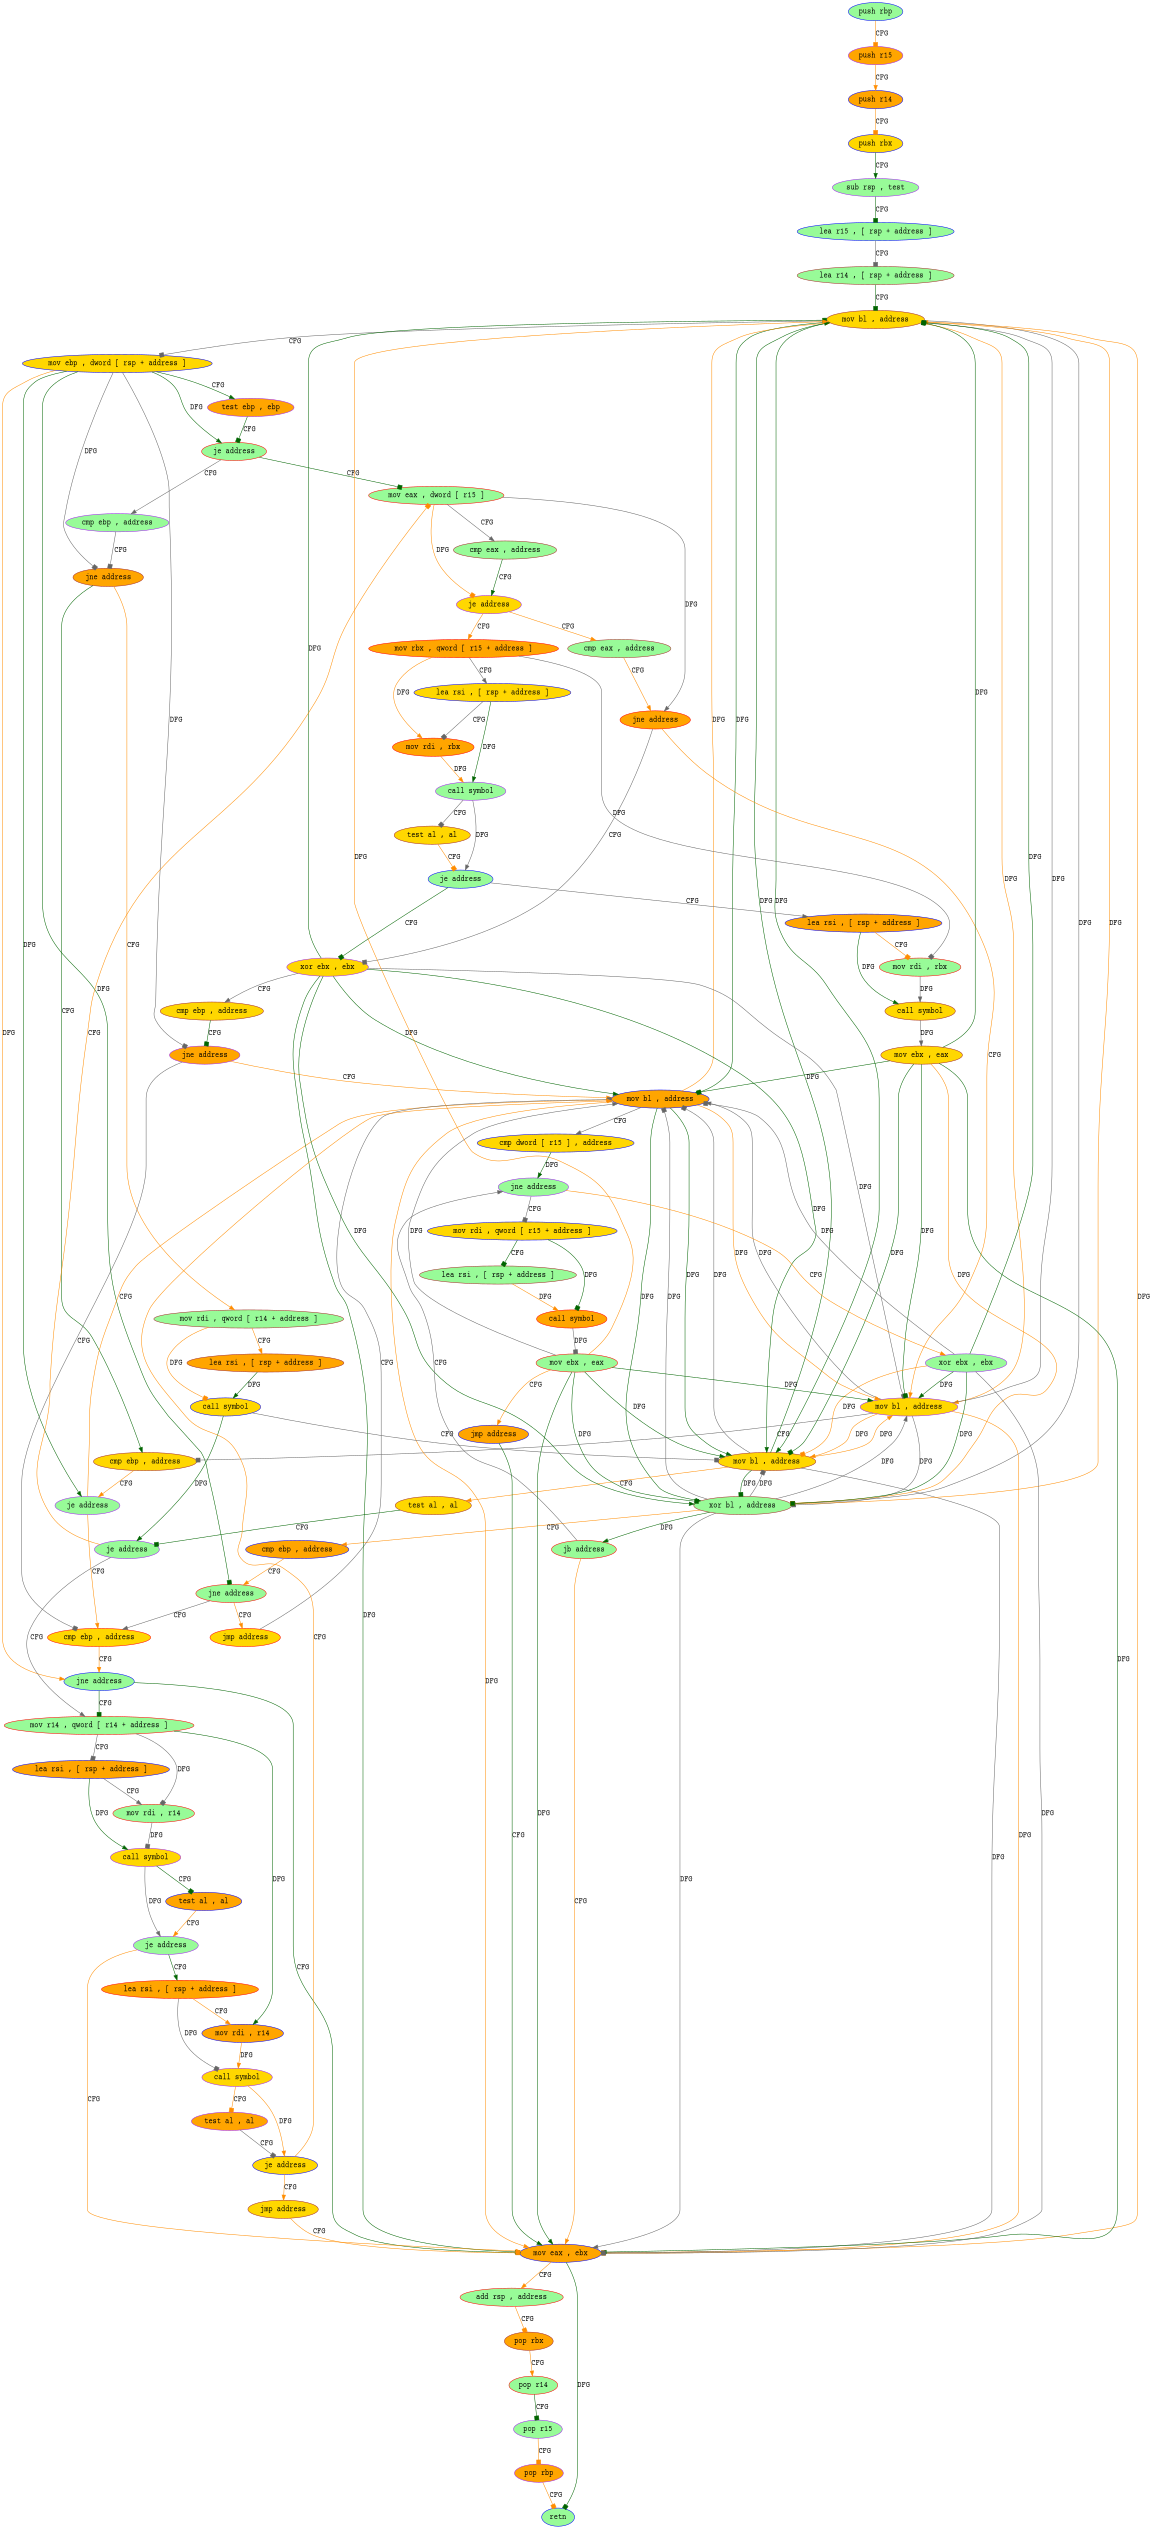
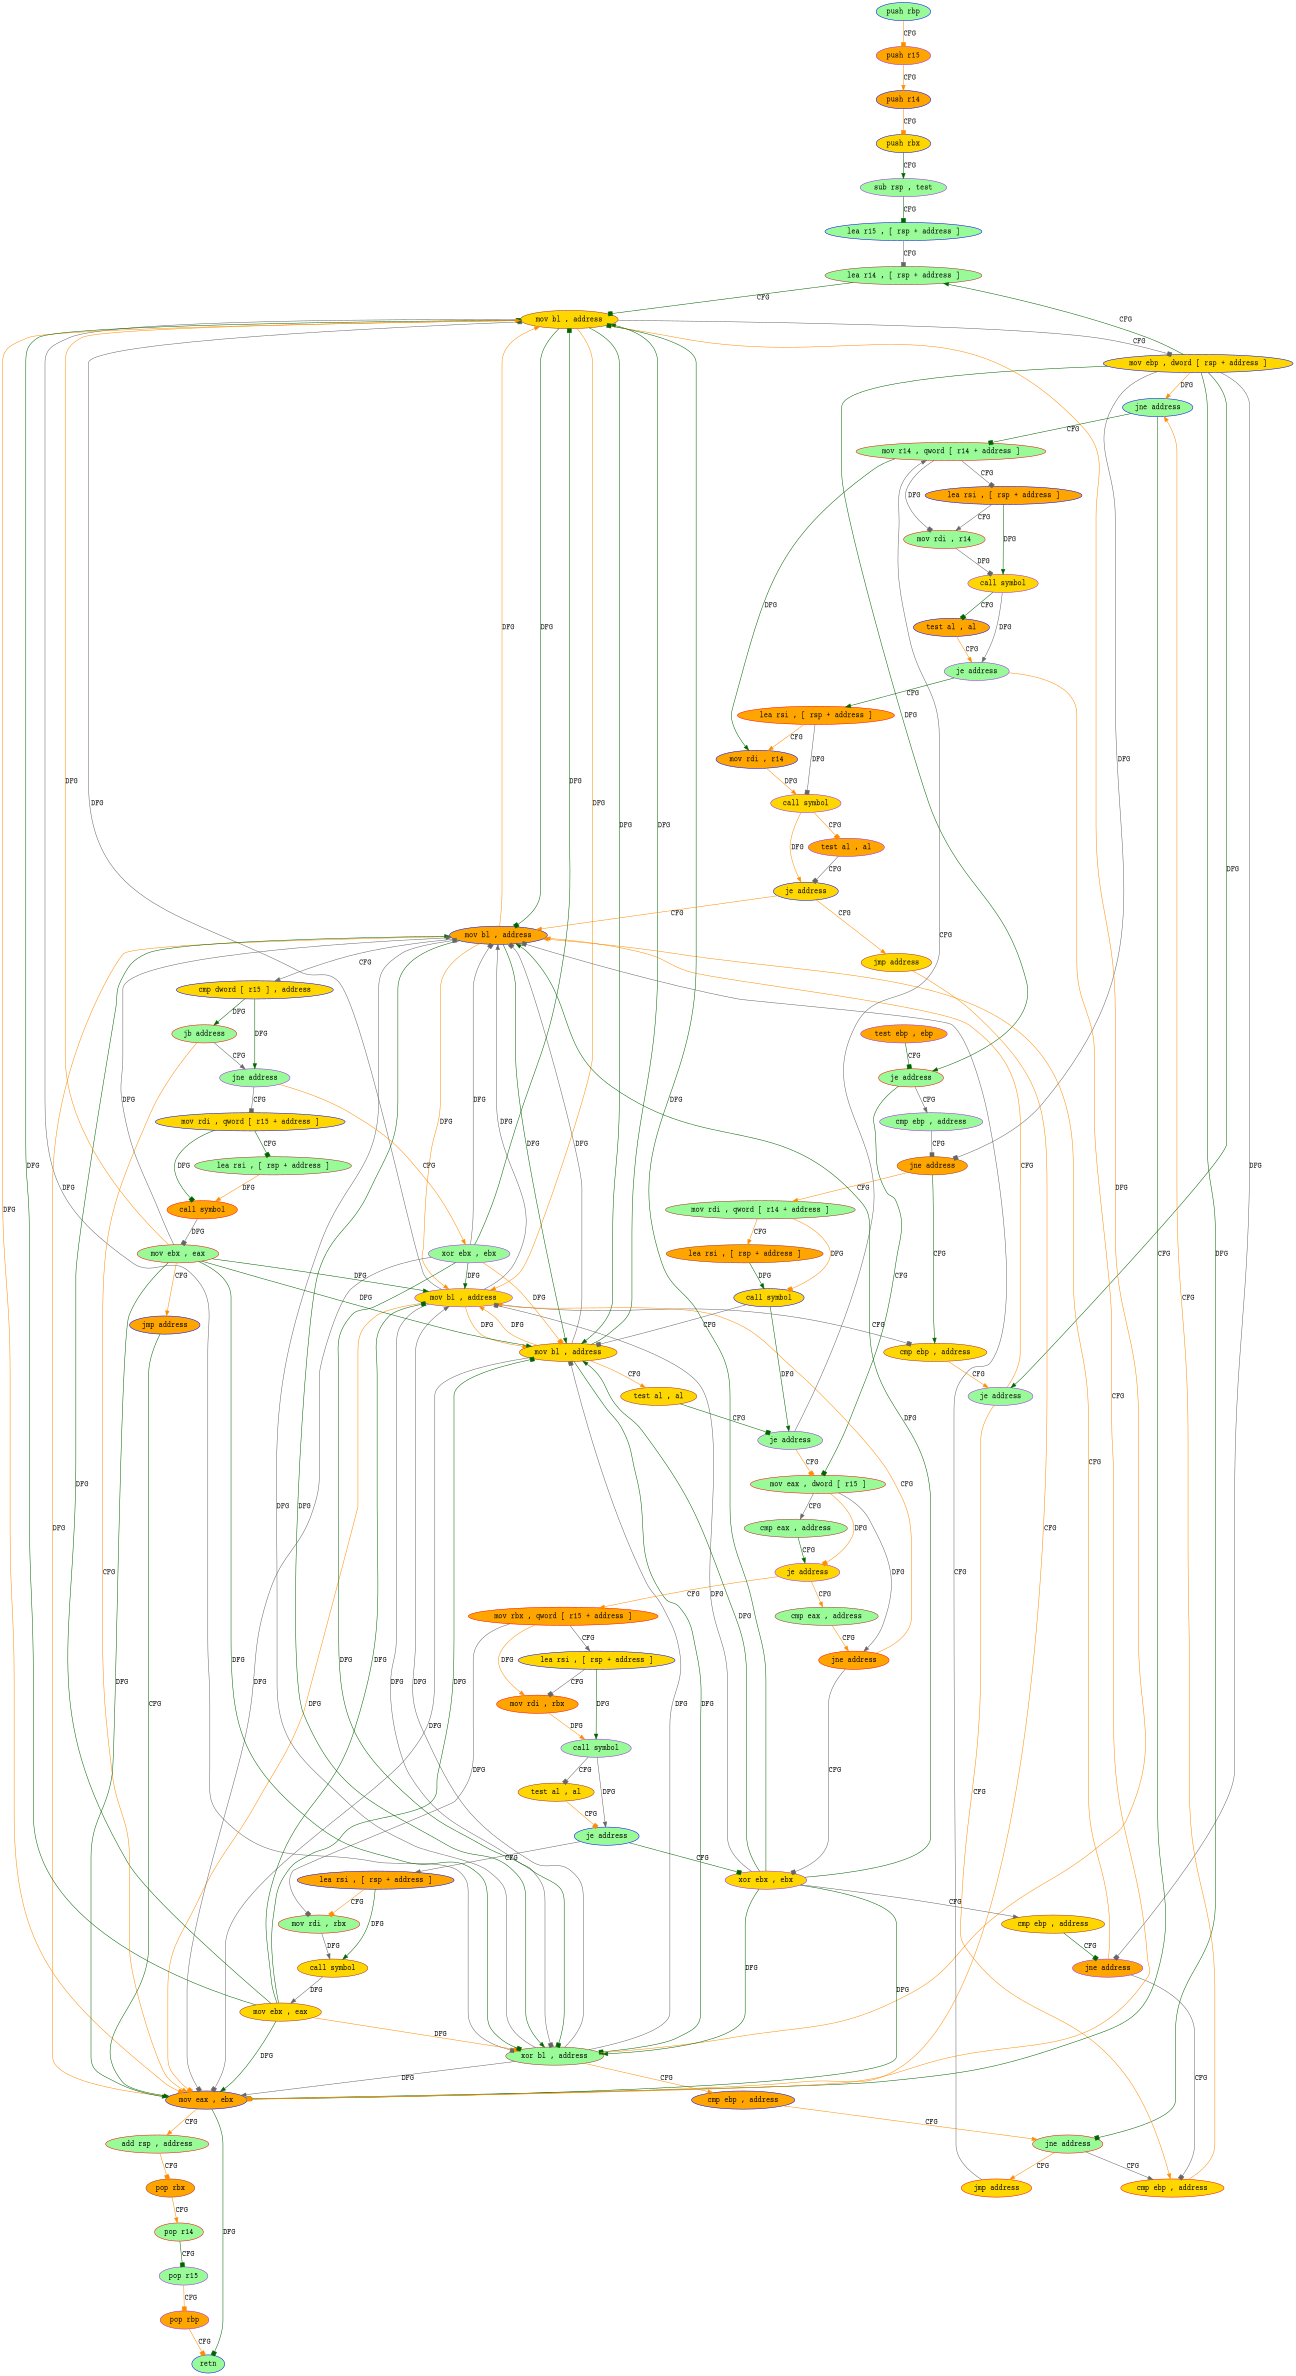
edge "mov ebp , dword [ rsp + address ]" -> "test ebp , ebp": now "mov ebp , dword [ rsp + address ]" -> "lea r14 , [ rsp + address ]"
edge "xor bl , address" -> "jb address": now "cmp dword [ r15 ] , address" -> "jb address"
